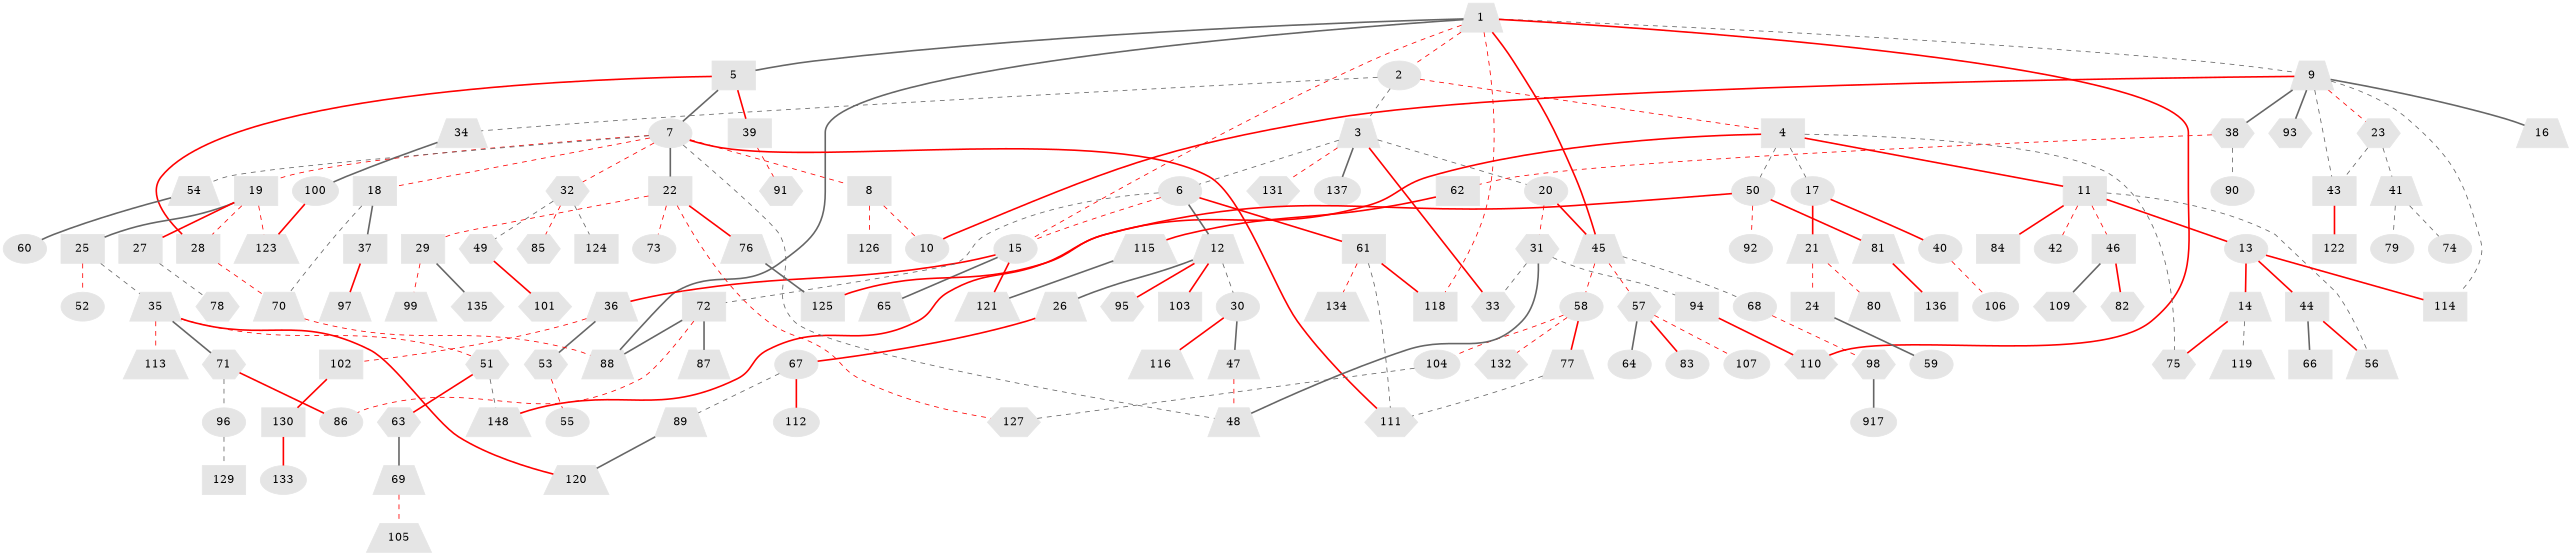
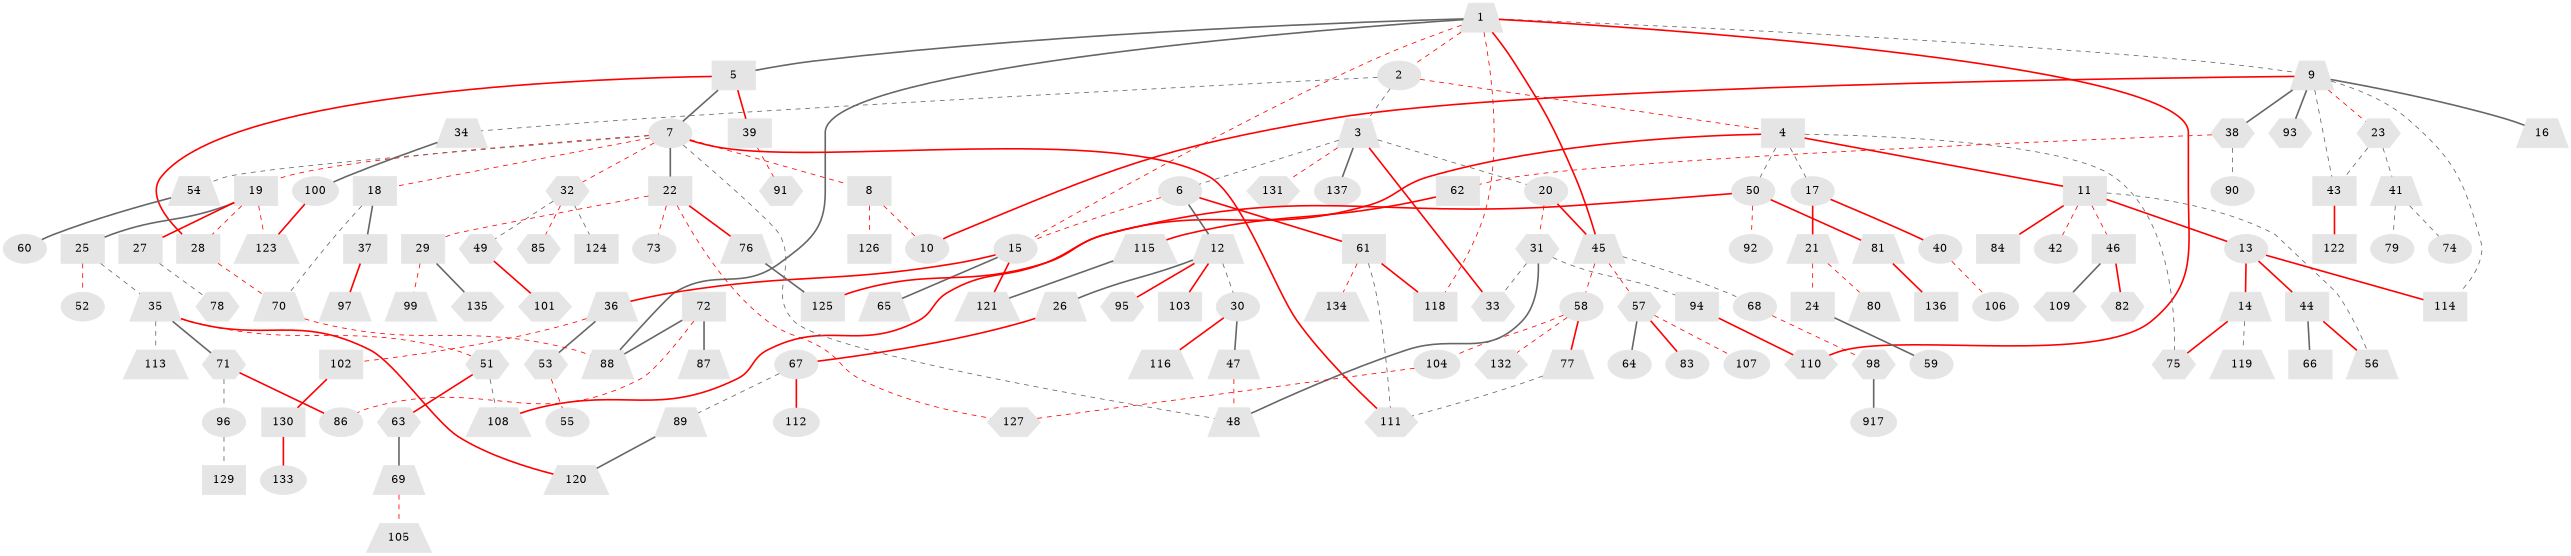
edge "6" -- "72": removed
edge "35" -- "113": color red -> gray40
edge "104" -- "127": color gray40 -> red
node "148": label "148" -> "108"
